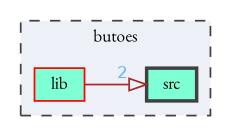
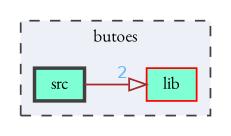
edge "lib" -> "src": reversed
